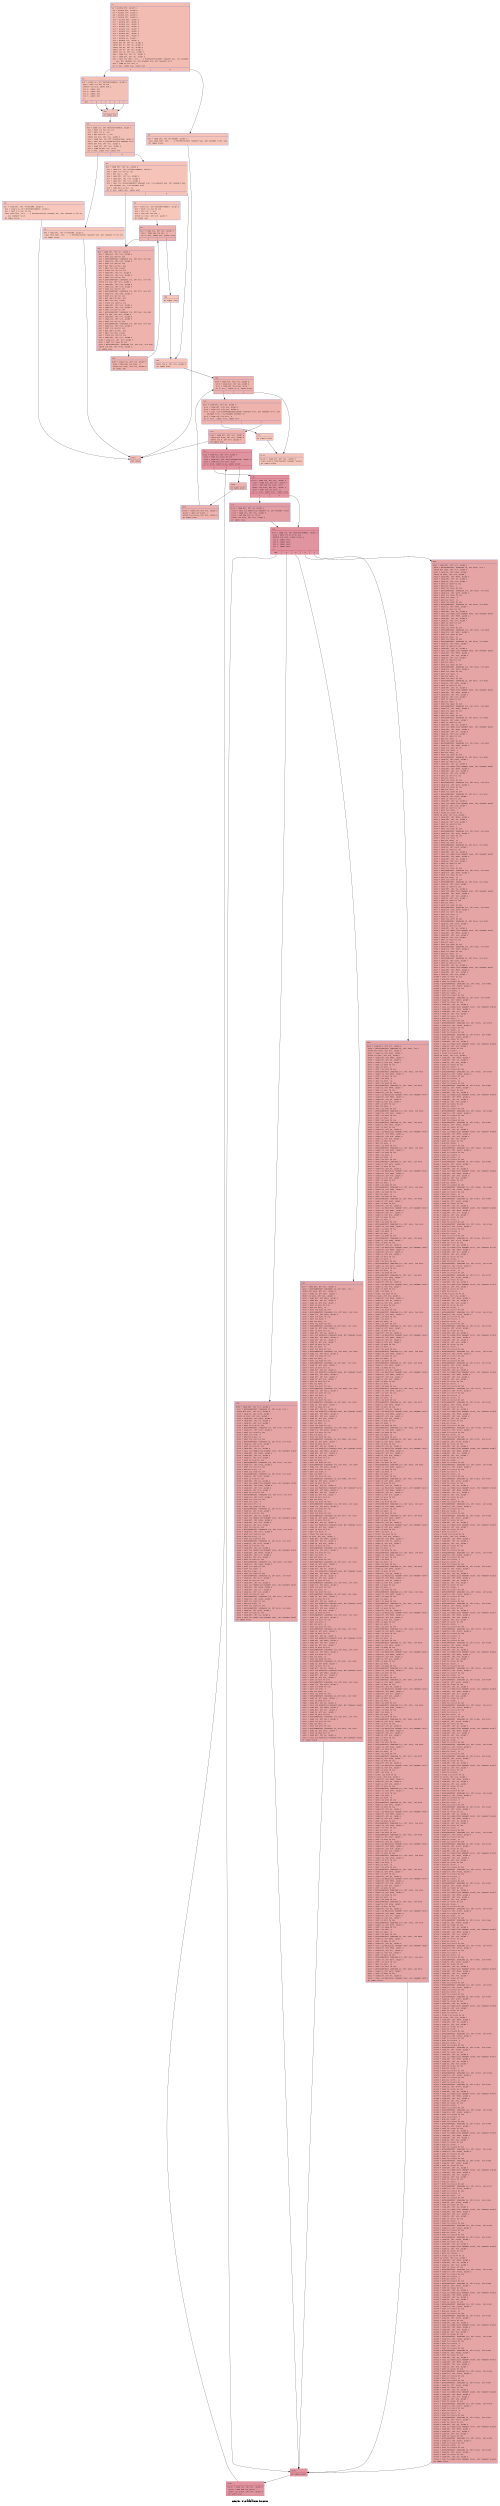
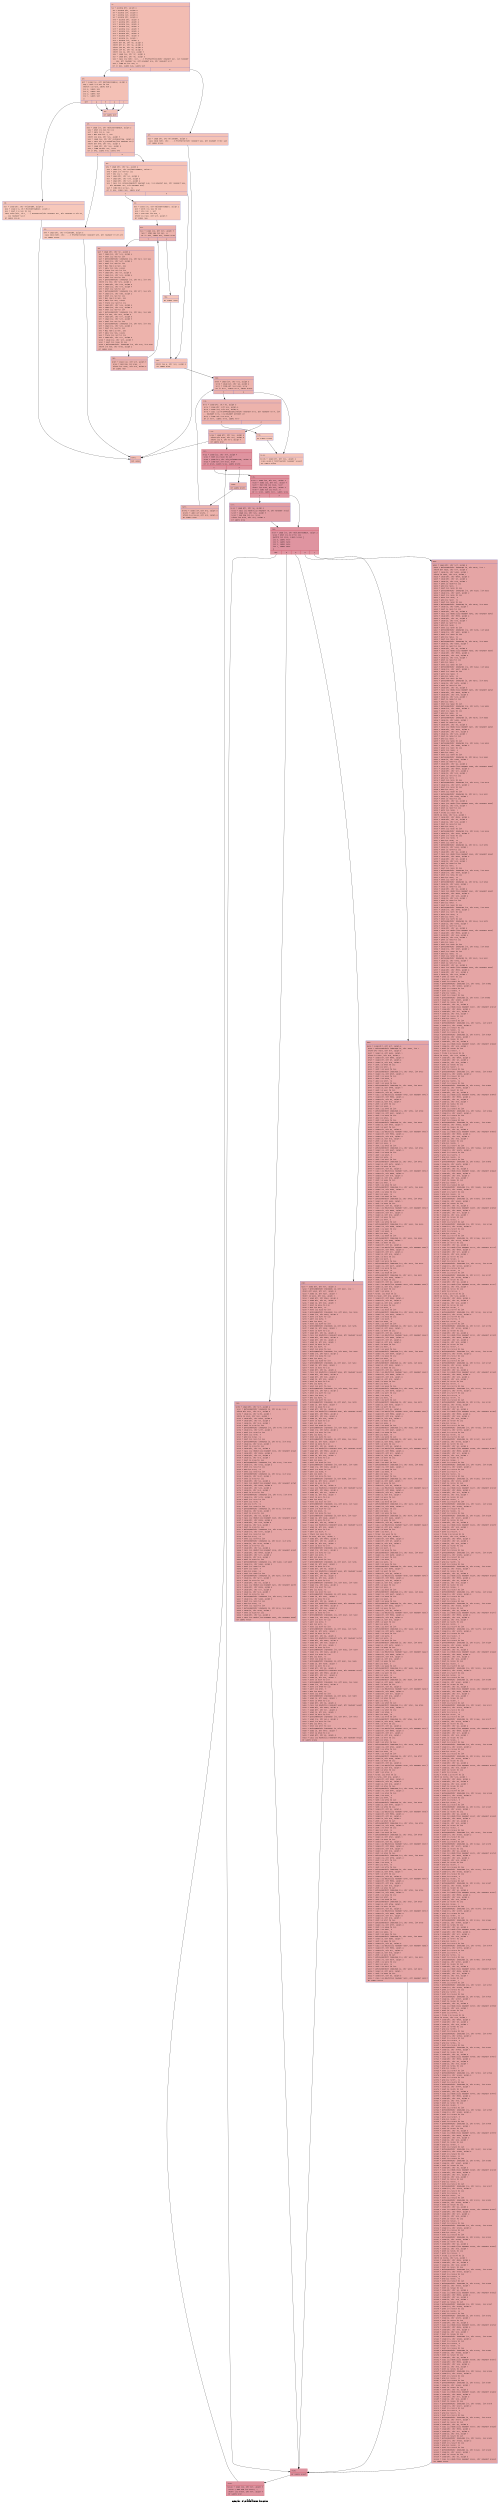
edge "26:" -> "30:": added
edge "45:" -> "63:": now "45:" -> "55:"
